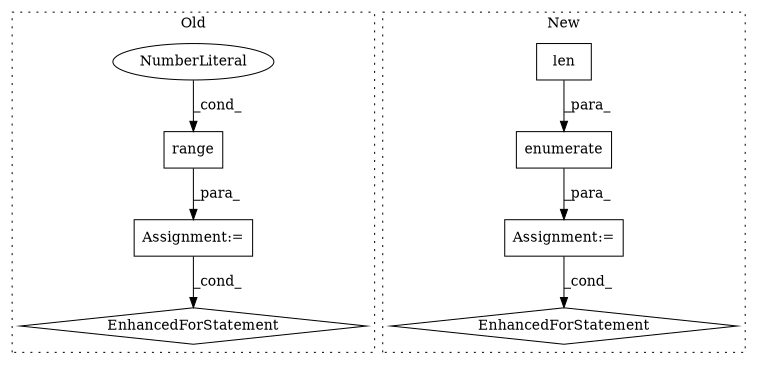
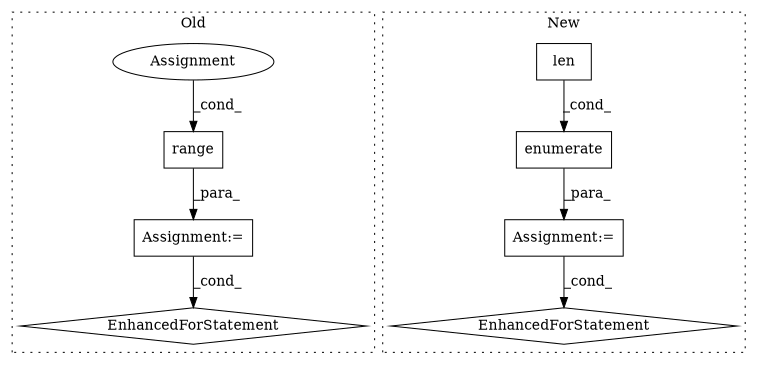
node "NumberLiteral": label "NumberLiteral" -> "Assignment"
edge "len" -> "enumerate": label "_para_" -> "_cond_"
